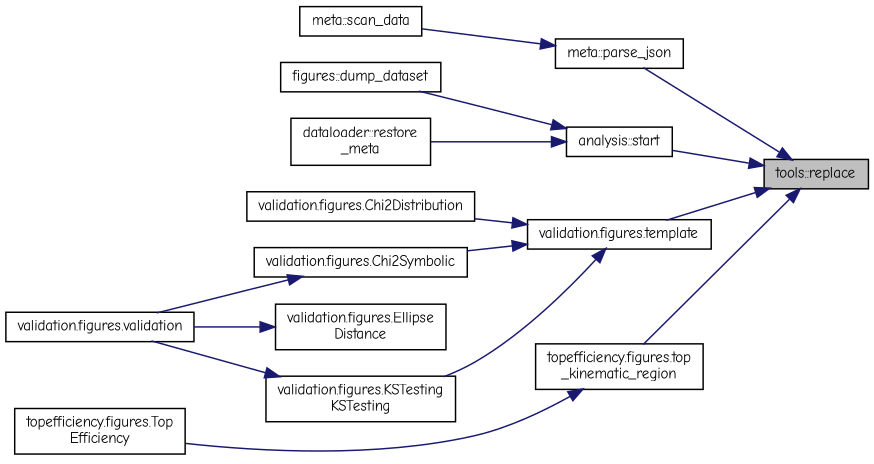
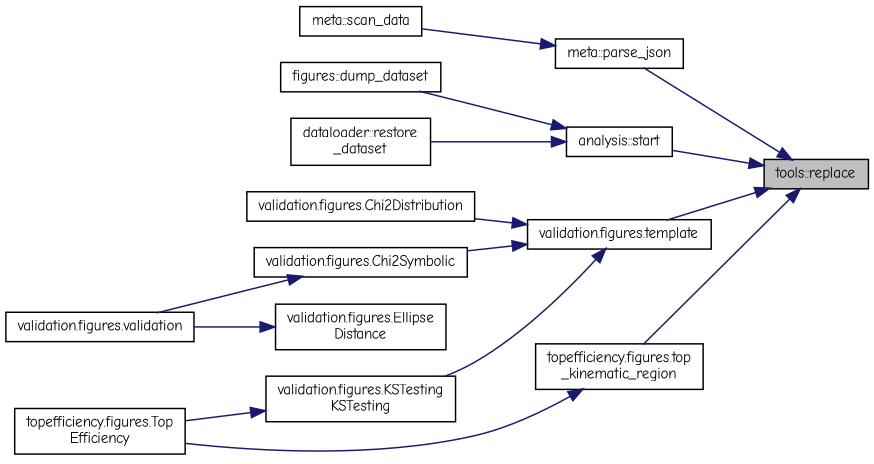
node "dataloader::restore _meta": label "dataloader::restore _meta" -> "dataloader::restore _dataset"
edge "validation.figures.validation" -> "validation.figures.KSTesting KSTesting": now "topefficiency.figures.Top Efficiency" -> "validation.figures.KSTesting KSTesting"
